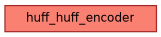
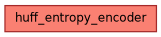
node "huff_huff_encoder": label "huff_huff_encoder" -> "huff_entropy_encoder"
